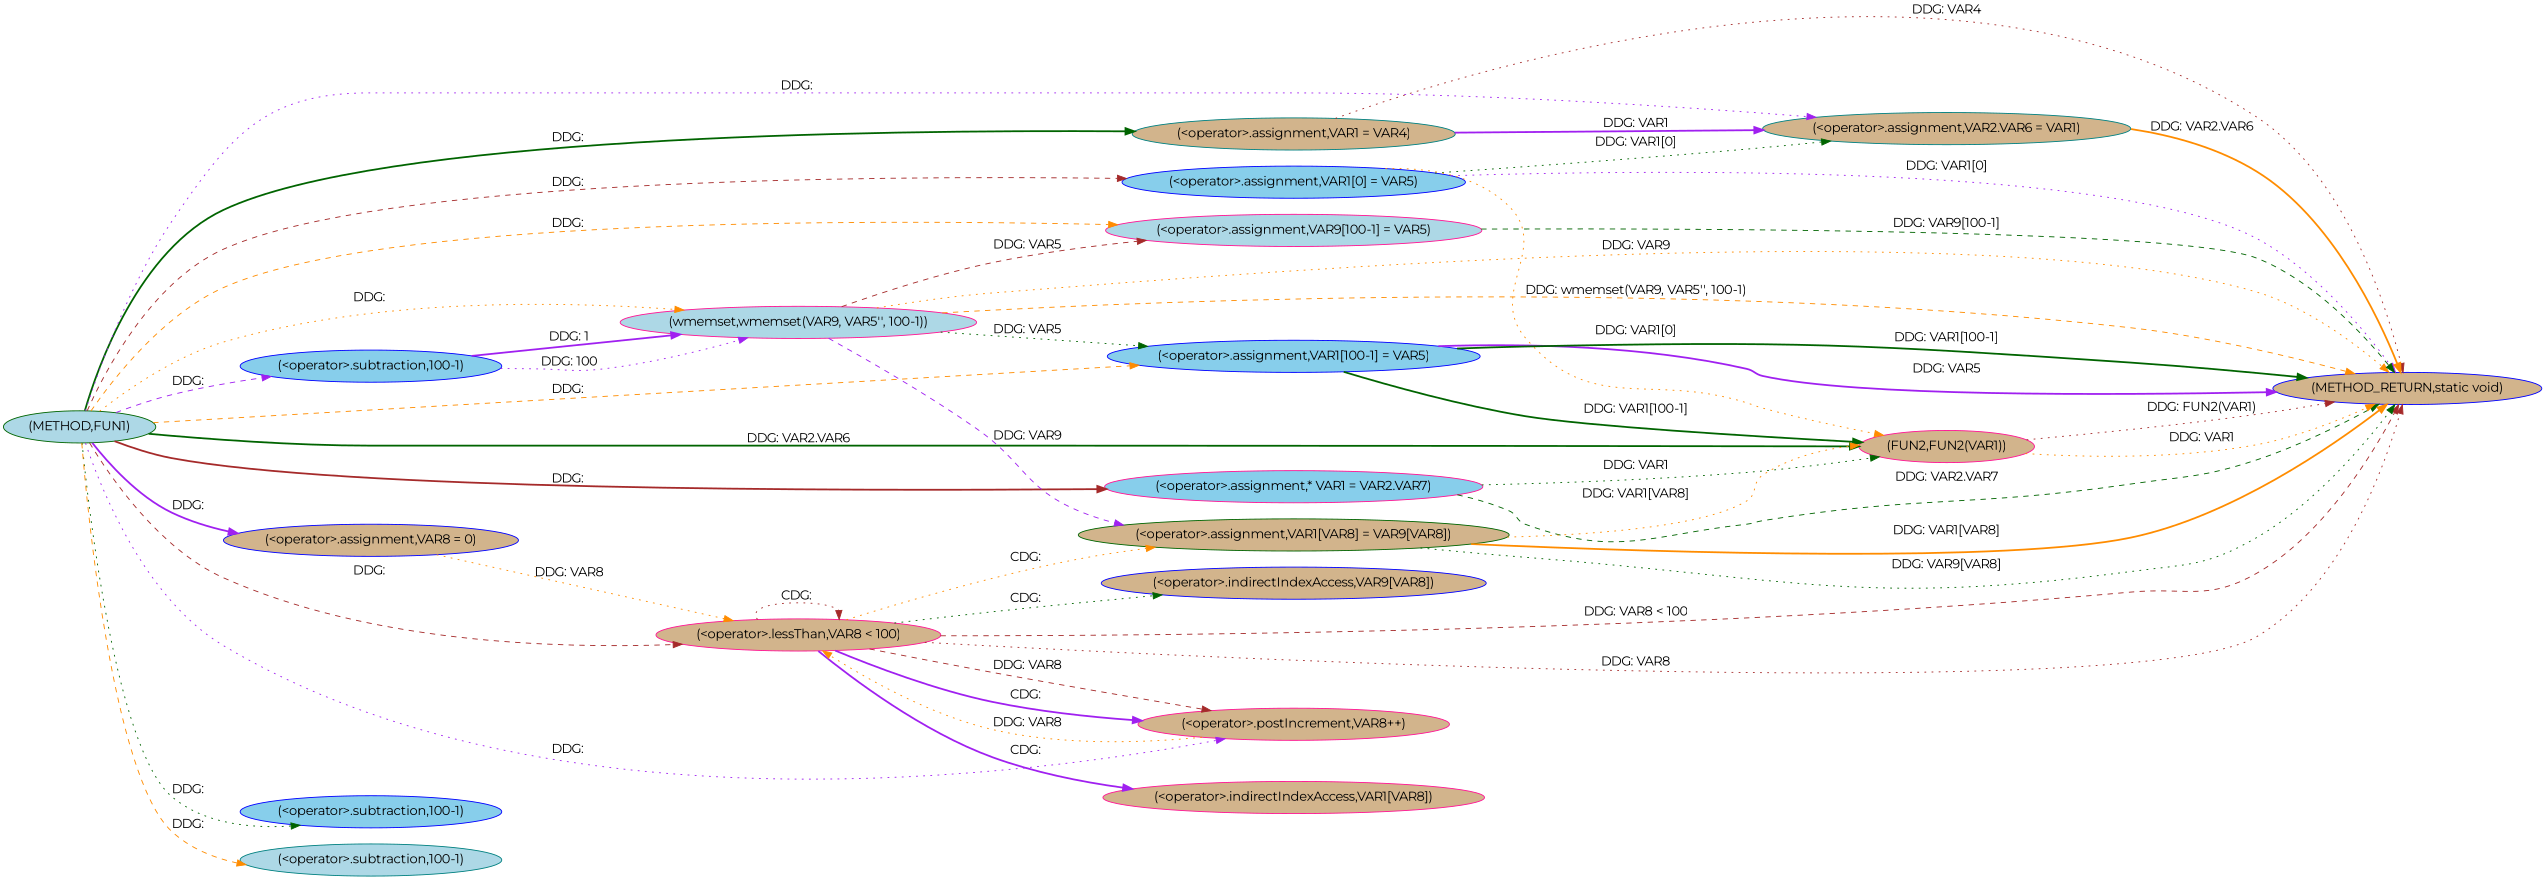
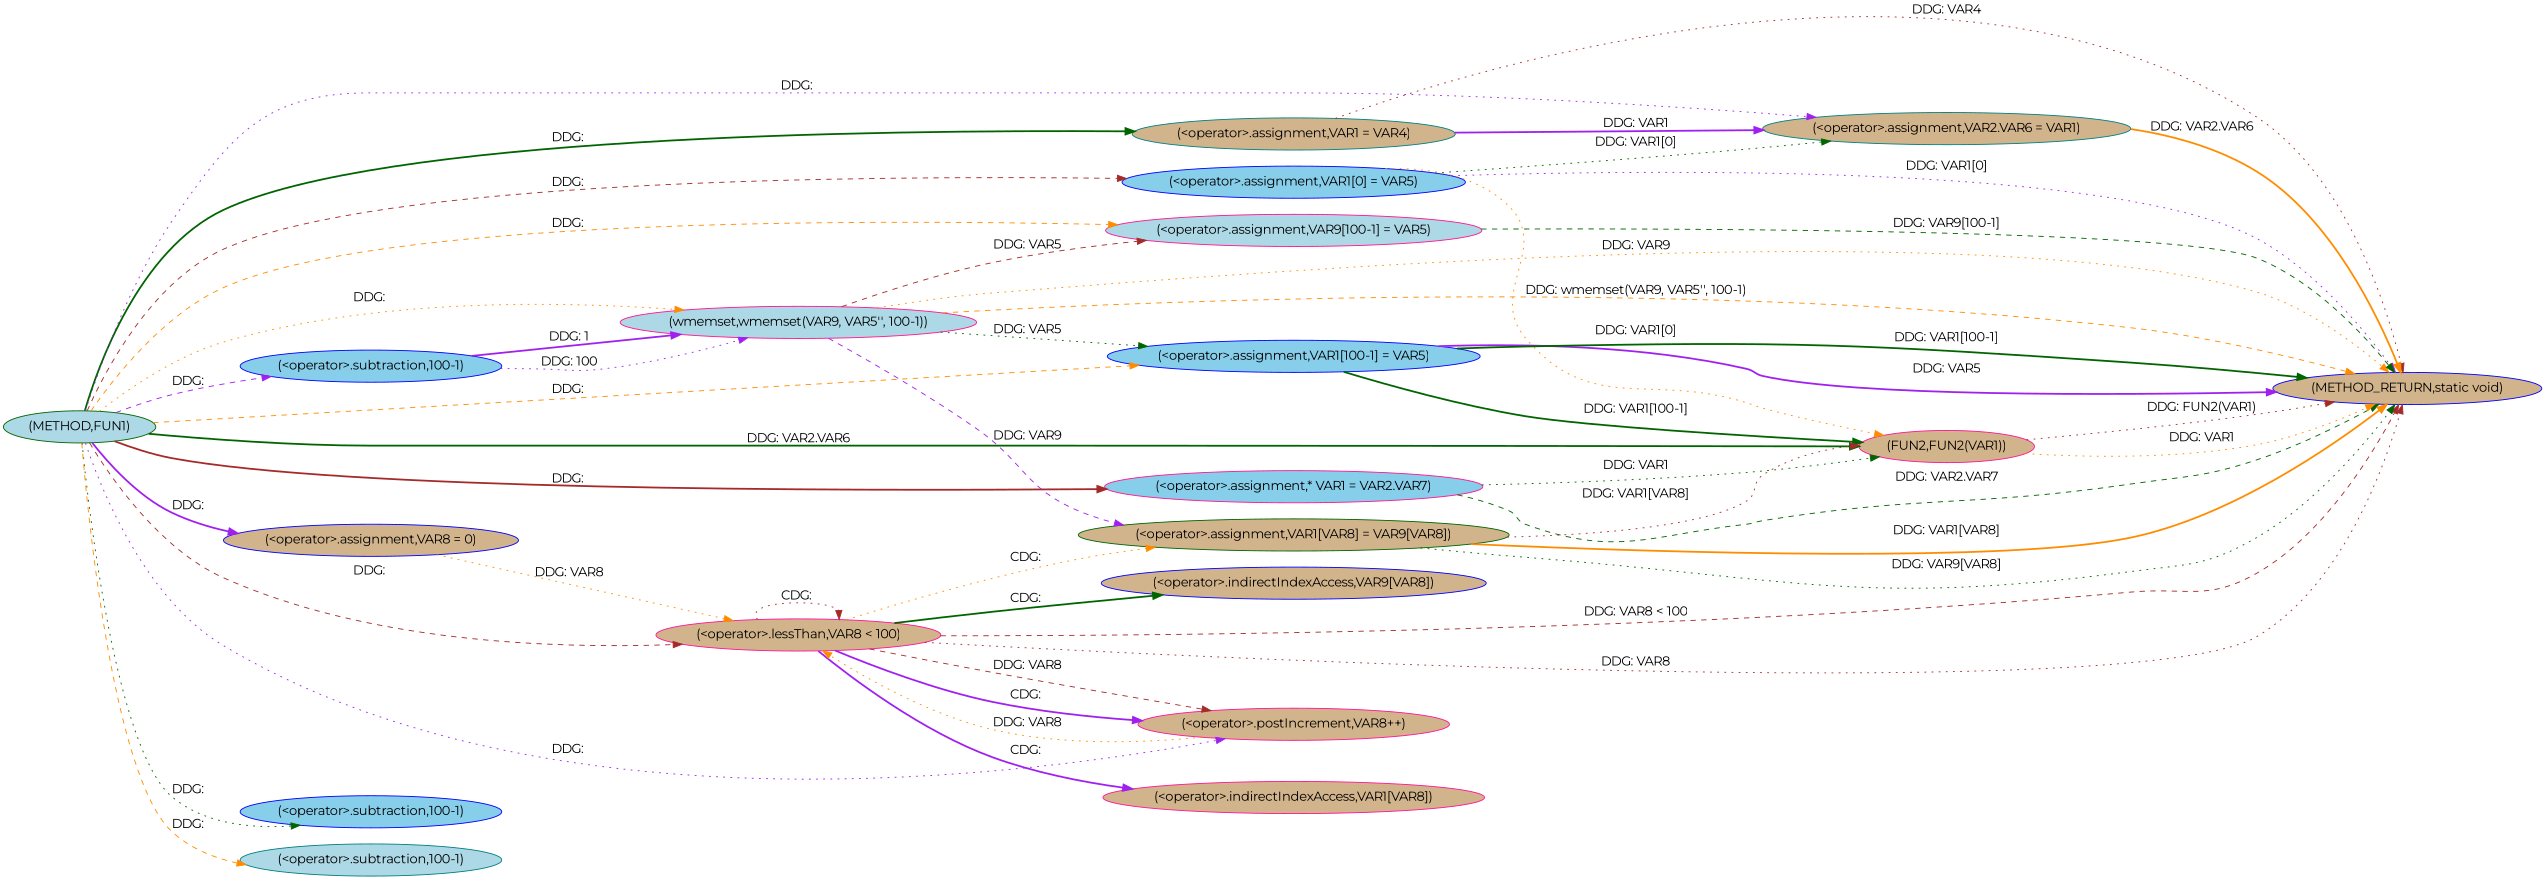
edge "(<operator>.assignment,VAR1[VAR8] = VAR9[VAR8])" -> "(FUN2,FUN2(VAR1))": color darkorange -> brown
edge "(<operator>.lessThan,VAR8 < 100)" -> "(<operator>.indirectIndexAccess,VAR9[VAR8])": style dotted -> bold
